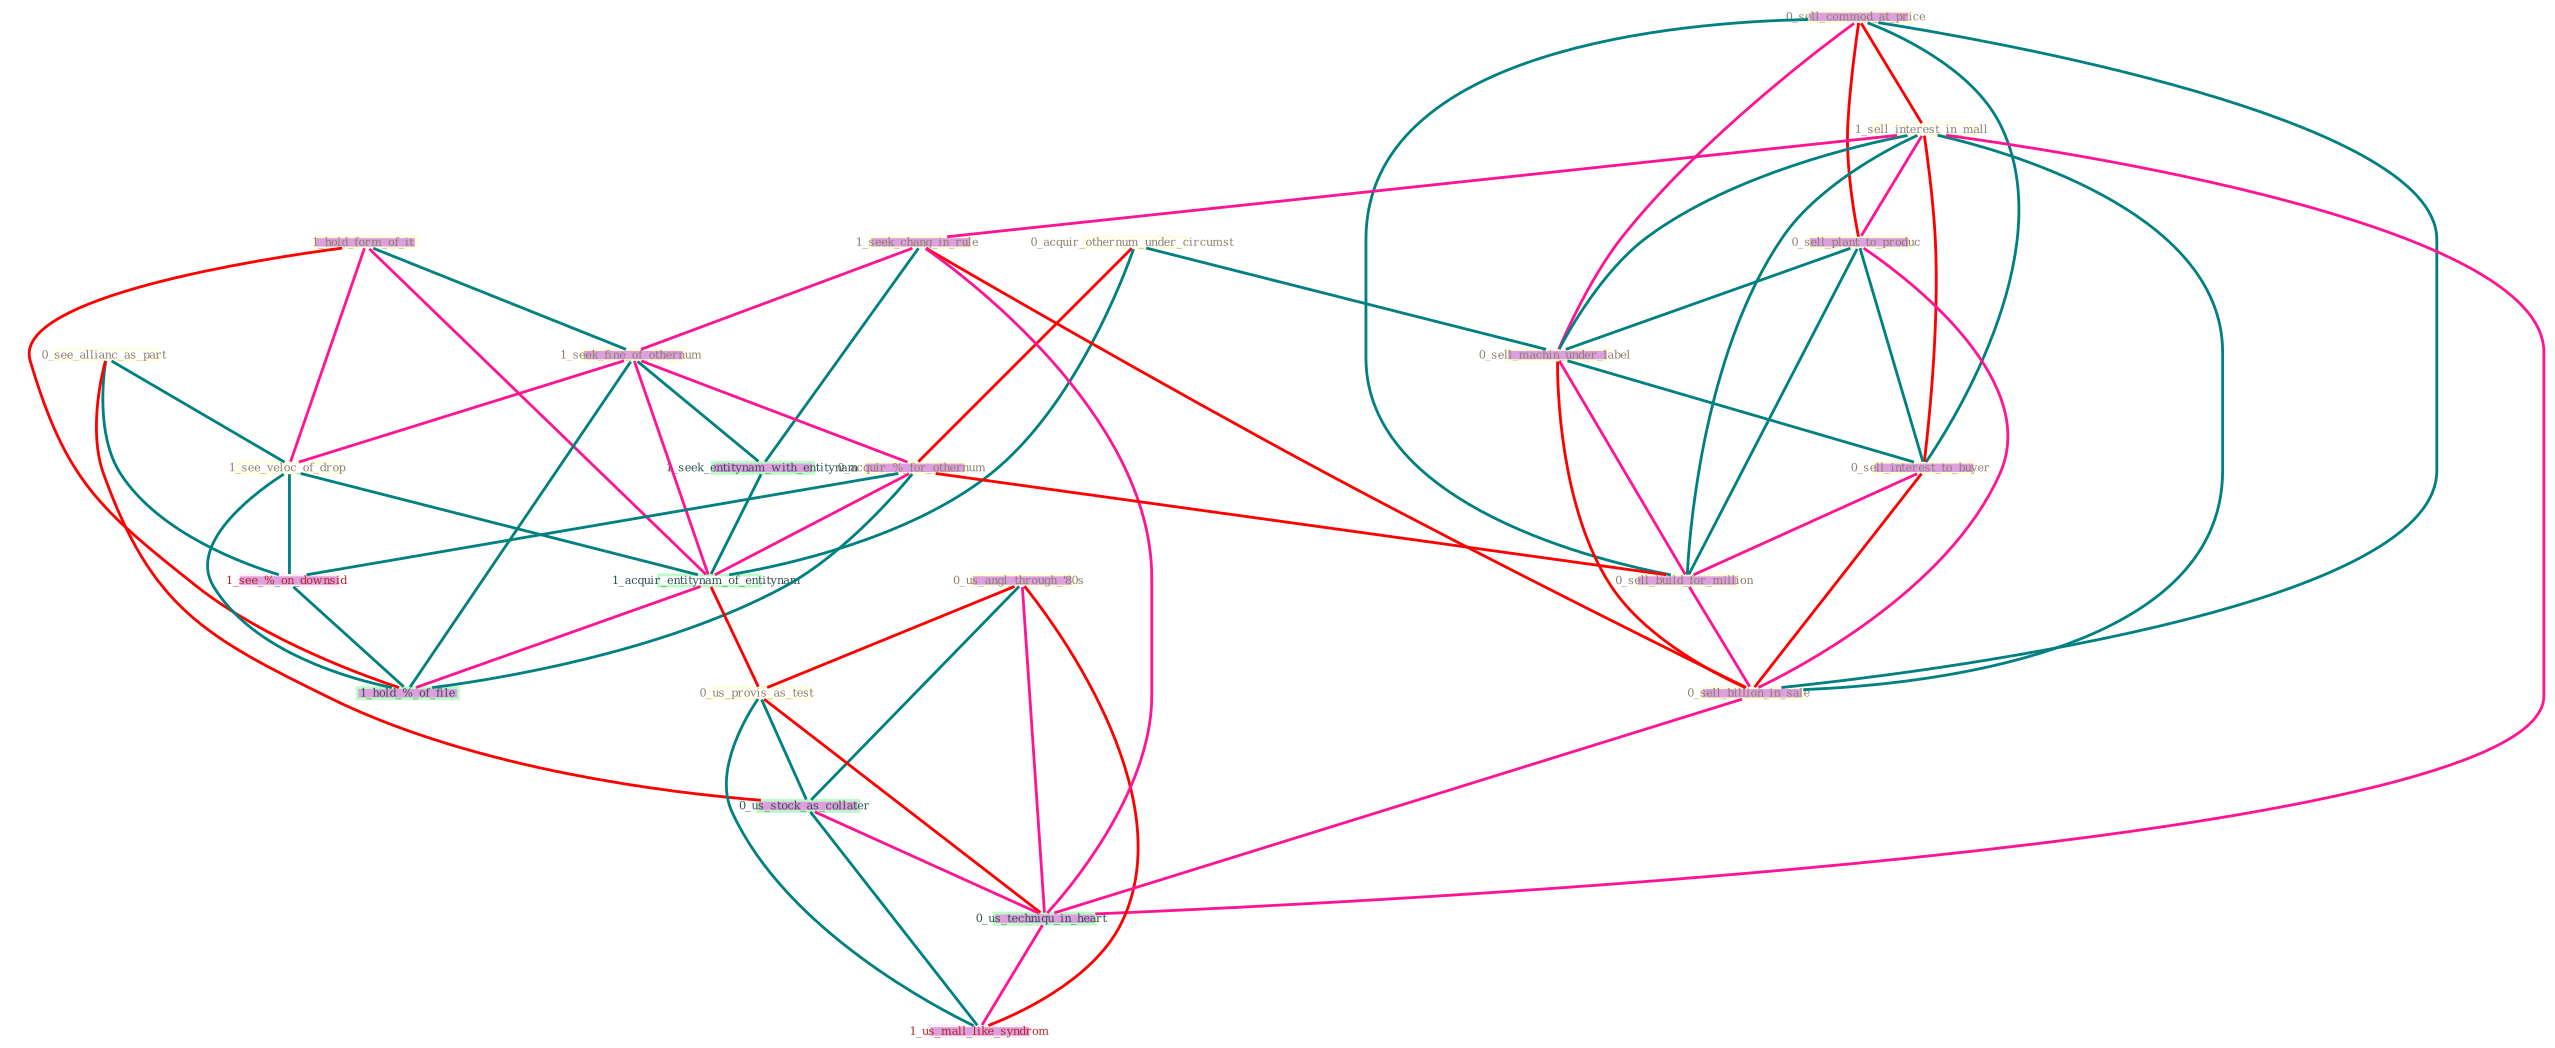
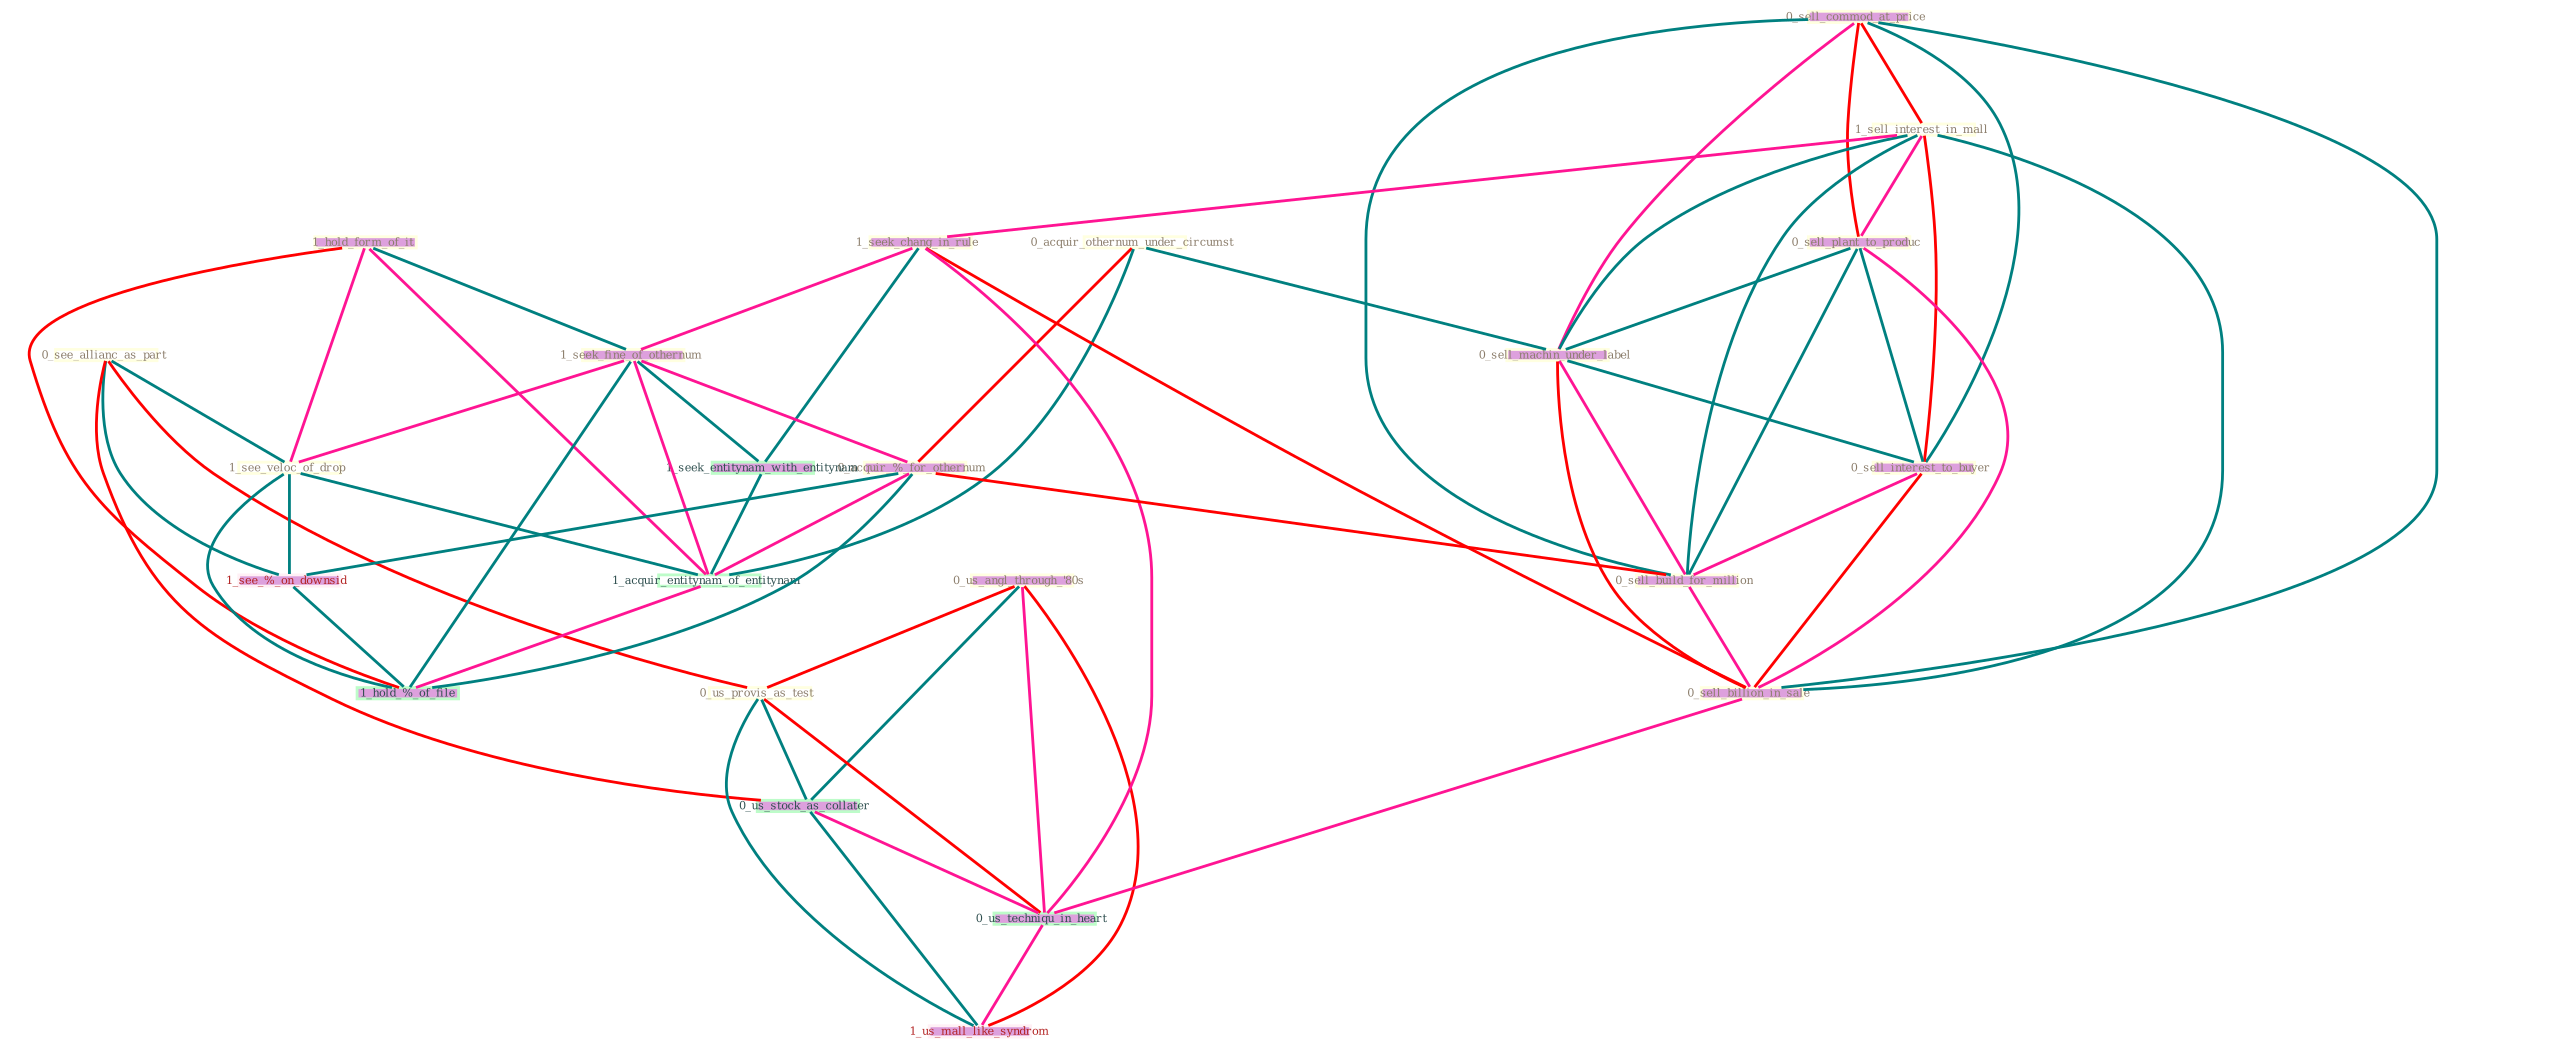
edge "1_acquir_entitynam_of_entitynam" -- "0_us_provis_as_test": now "0_see_allianc_as_part" -- "0_us_provis_as_test"
edge "1_sell_interest_in_mall" -- "0_us_techniqu_in_heart": removed
